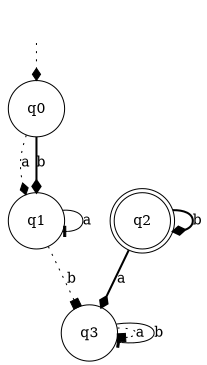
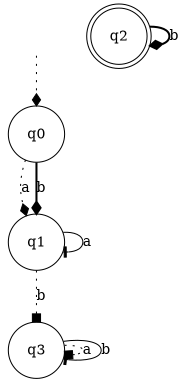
edge "q2" -> "q3": removed, label "a"
